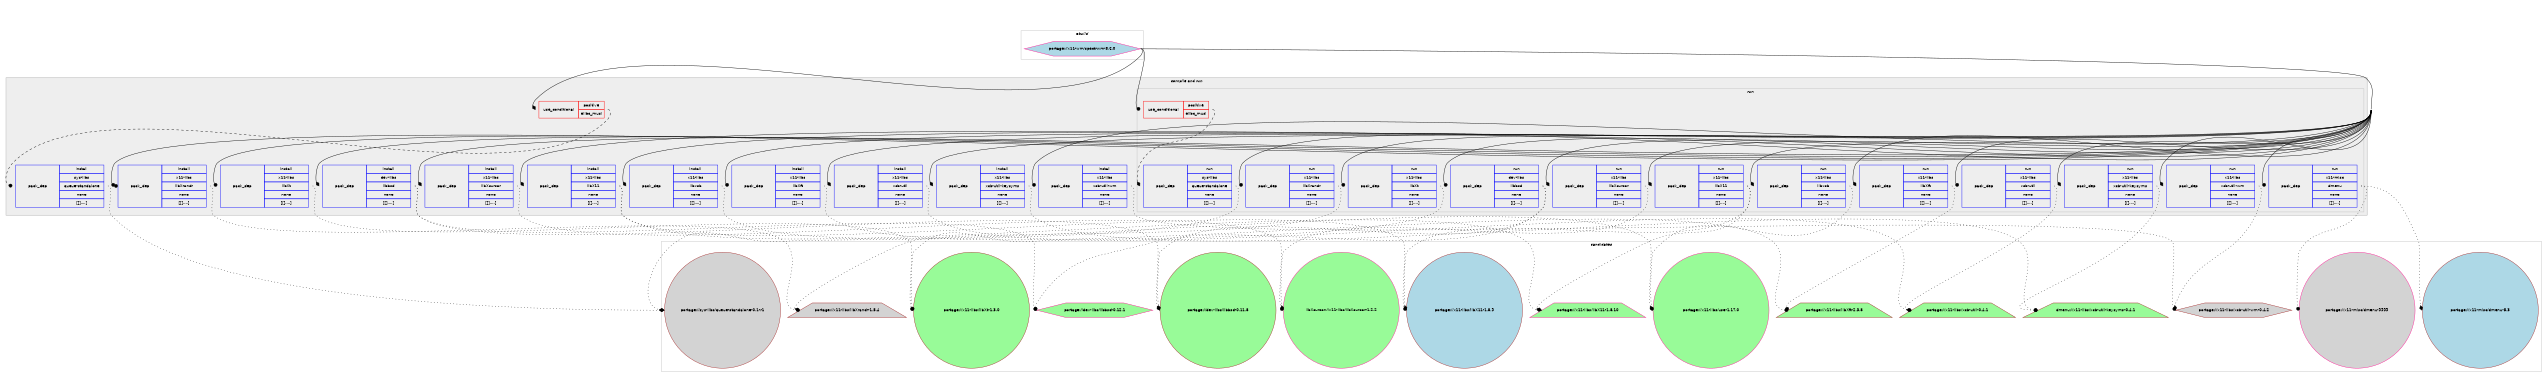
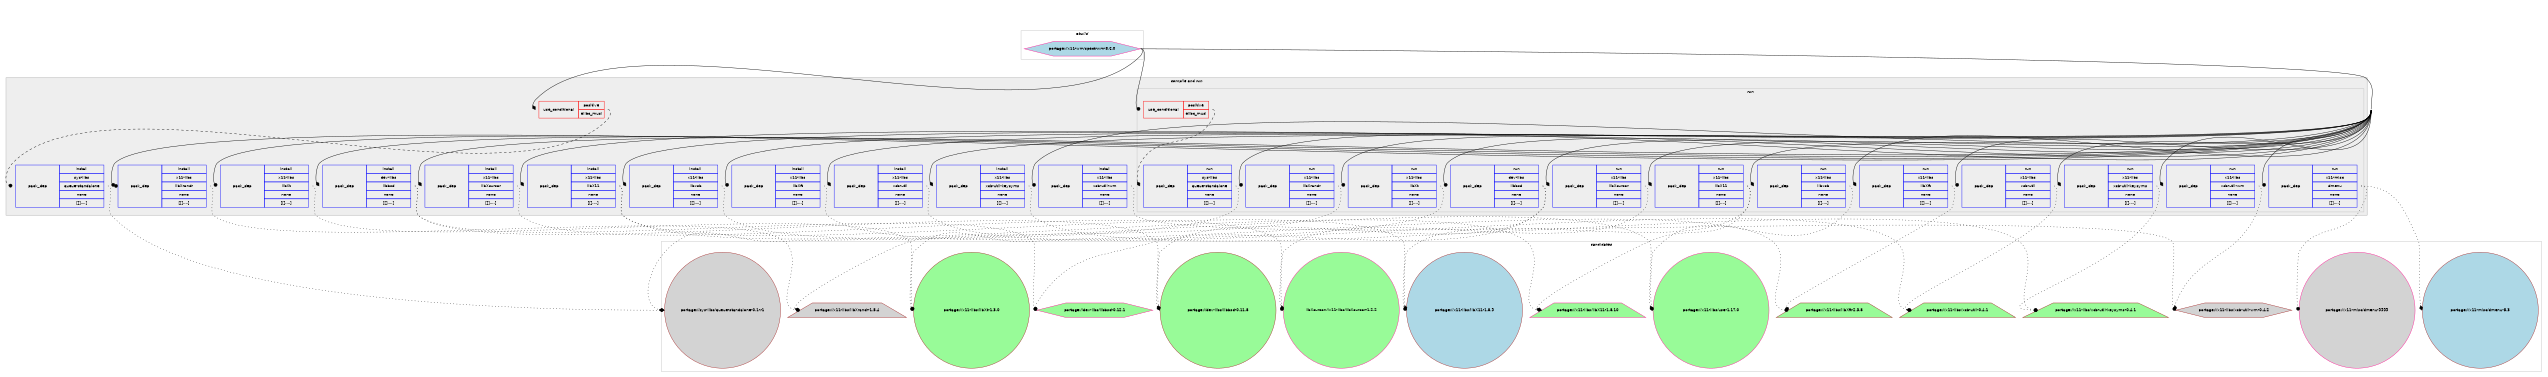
node "dmenu://x11-libs/xcb-util-keysyms-0.4.1": label "dmenu://x11-libs/xcb-util-keysyms-0.4.1" -> "portage://x11-libs/xcb-util-keysyms-0.4.1"
